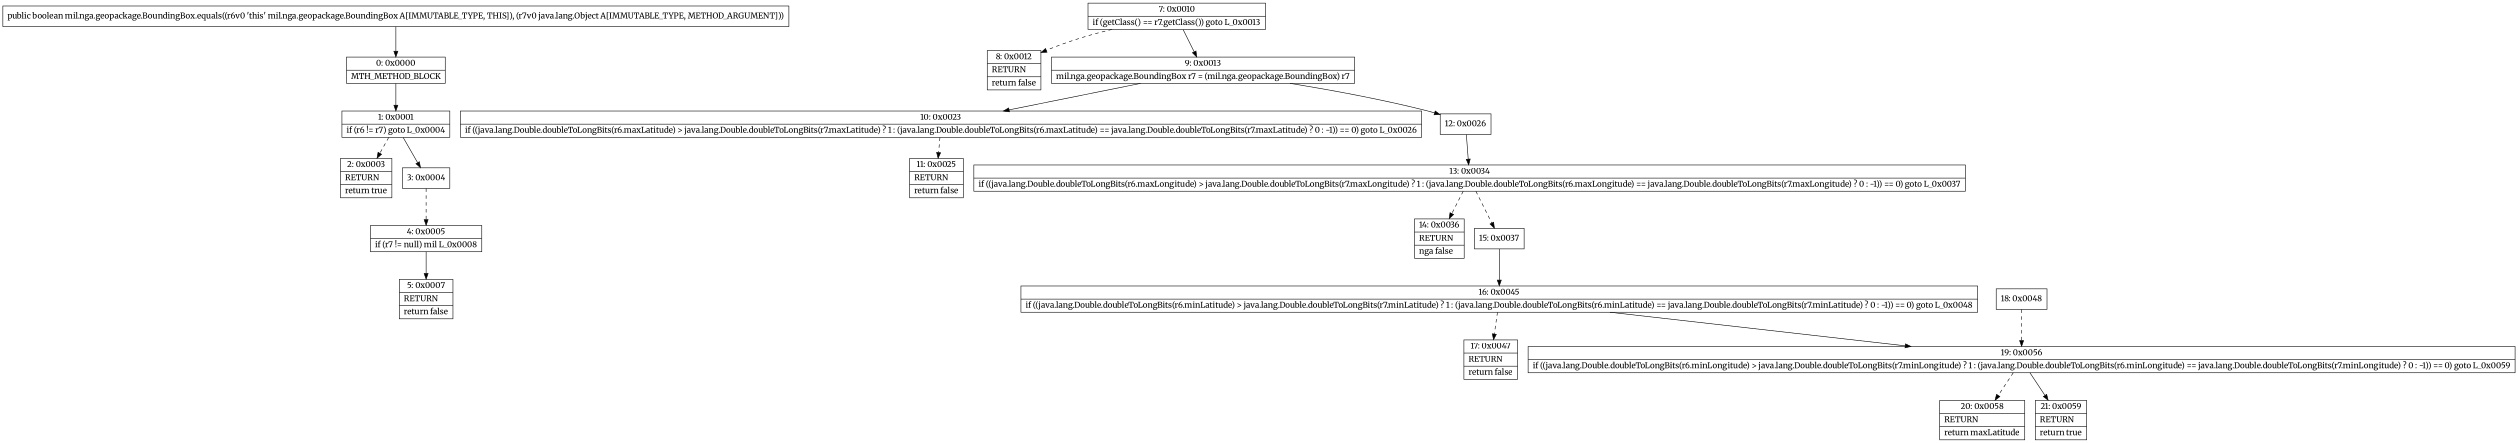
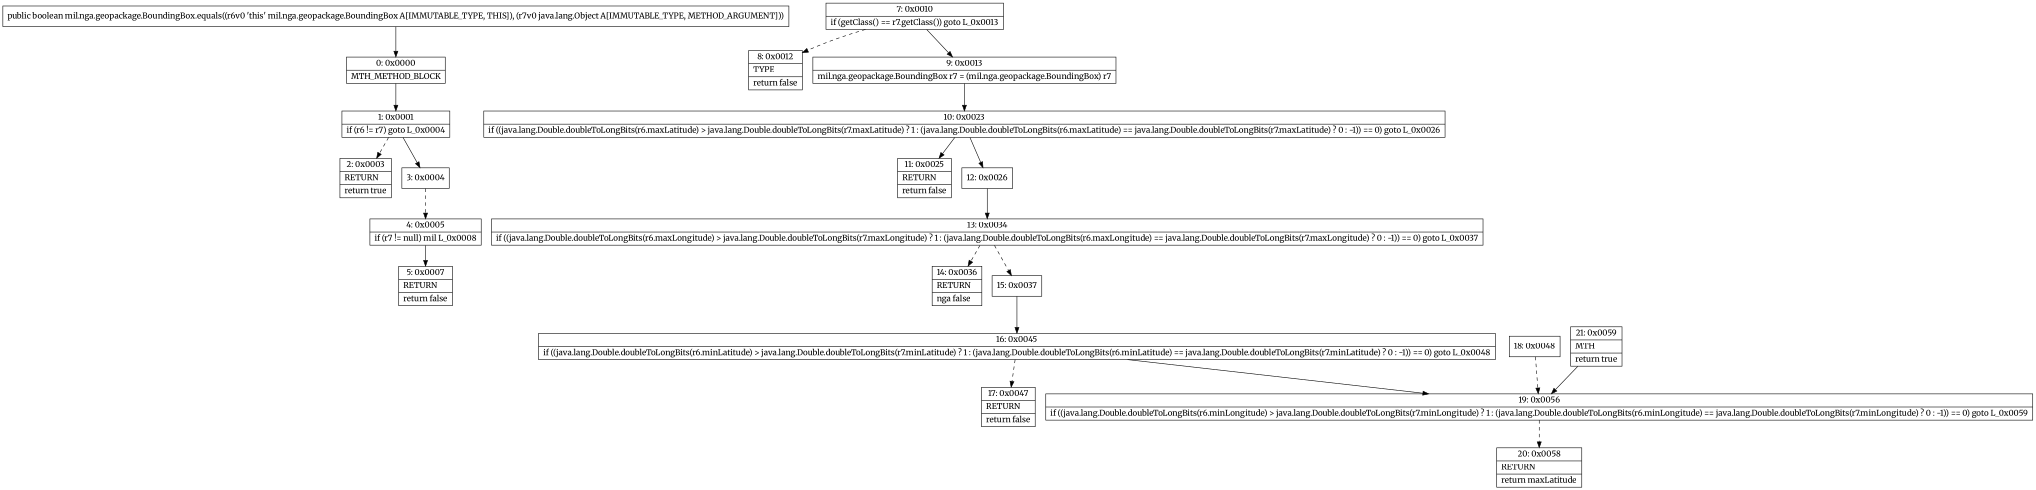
node "8: 0x0012": text "RETURN" -> "TYPE"
edge "9: 0x0013" -> "12: 0x0026": now "10: 0x0023" -> "12: 0x0026"
edge "10: 0x0023" -> "11: 0x0025": style dashed -> solid
edge "19: 0x0056" -> "21: 0x0059": reversed
node "21: 0x0059": text "RETURN" -> "MTH"
